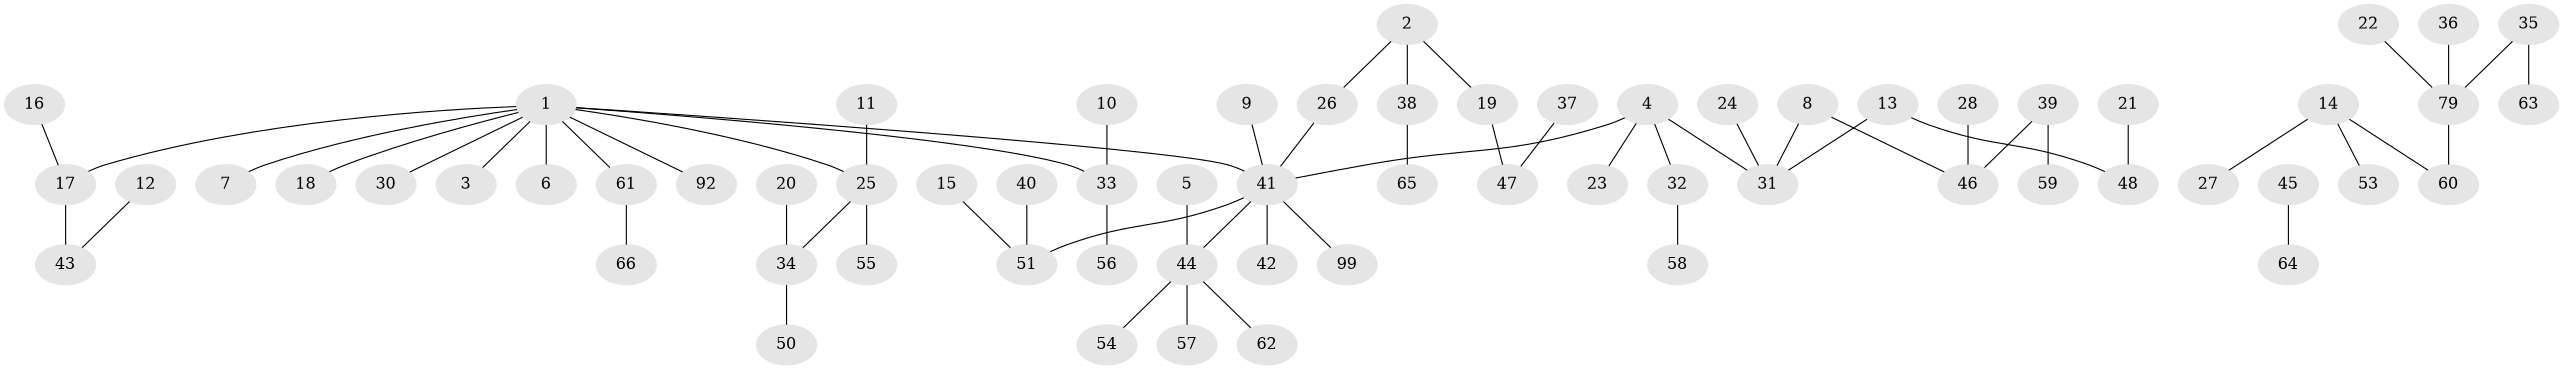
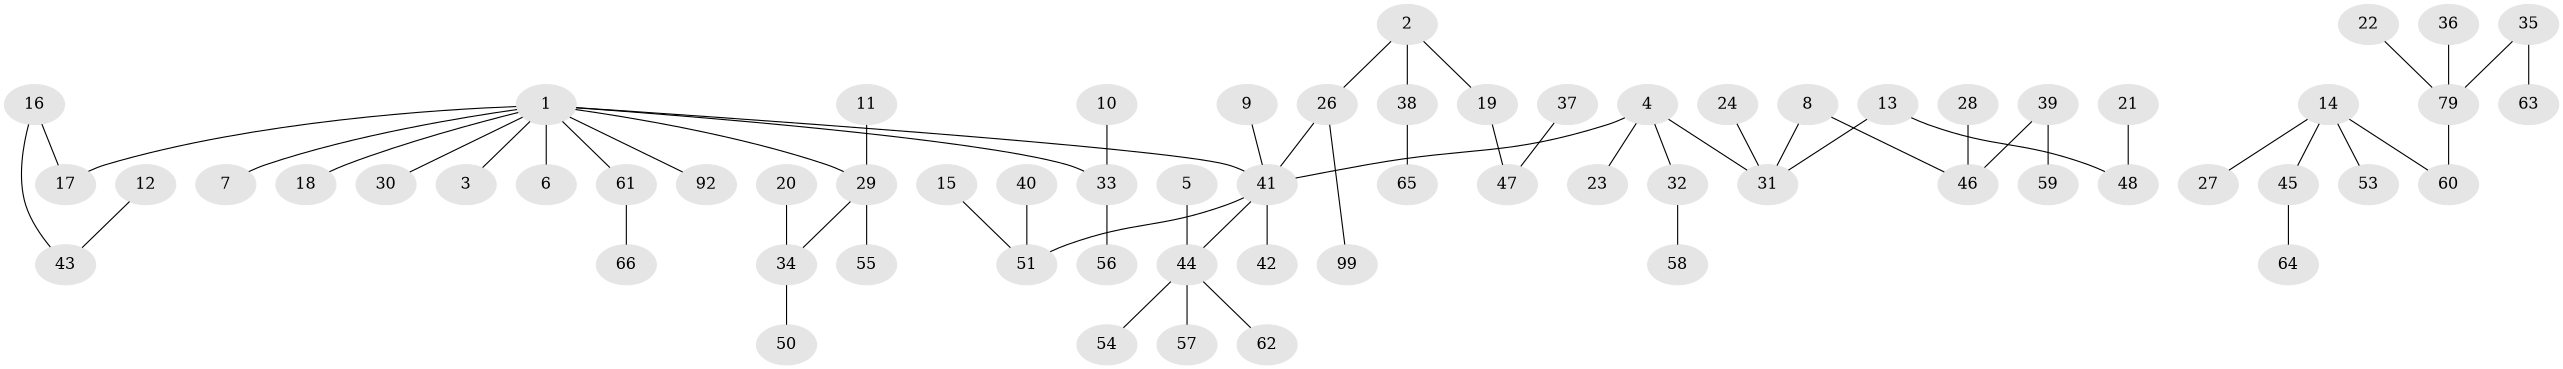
edge "14" -- "45": added
node "25": label "25" -> "29"
edge "17" -- "43": now "16" -- "43"
edge "41" -- "99": now "26" -- "99"
